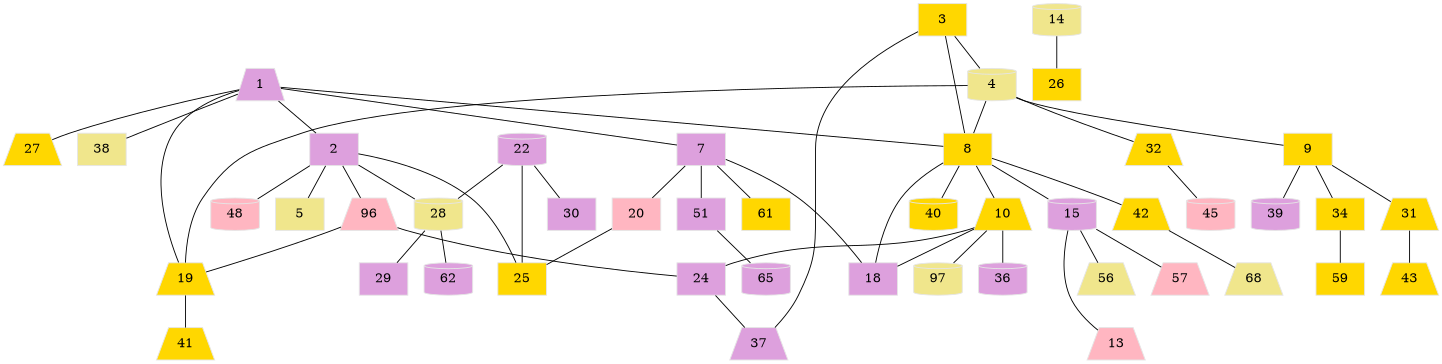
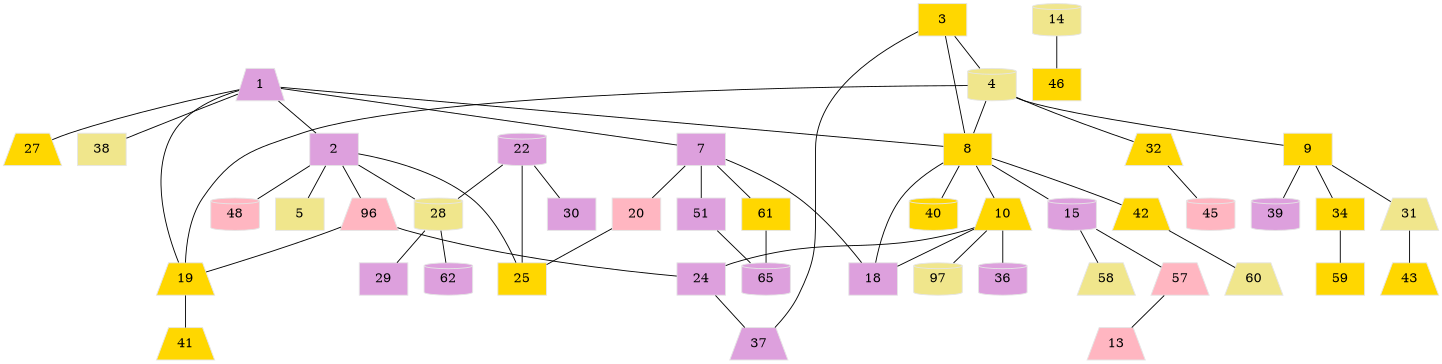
node "26": label "26" -> "46"
node "31": fillcolor gold -> khaki
edge "61" -- "65": added
node "56": label "56" -> "58"
node "68": label "68" -> "60"
edge "15" -- "13": now "57" -- "13"
